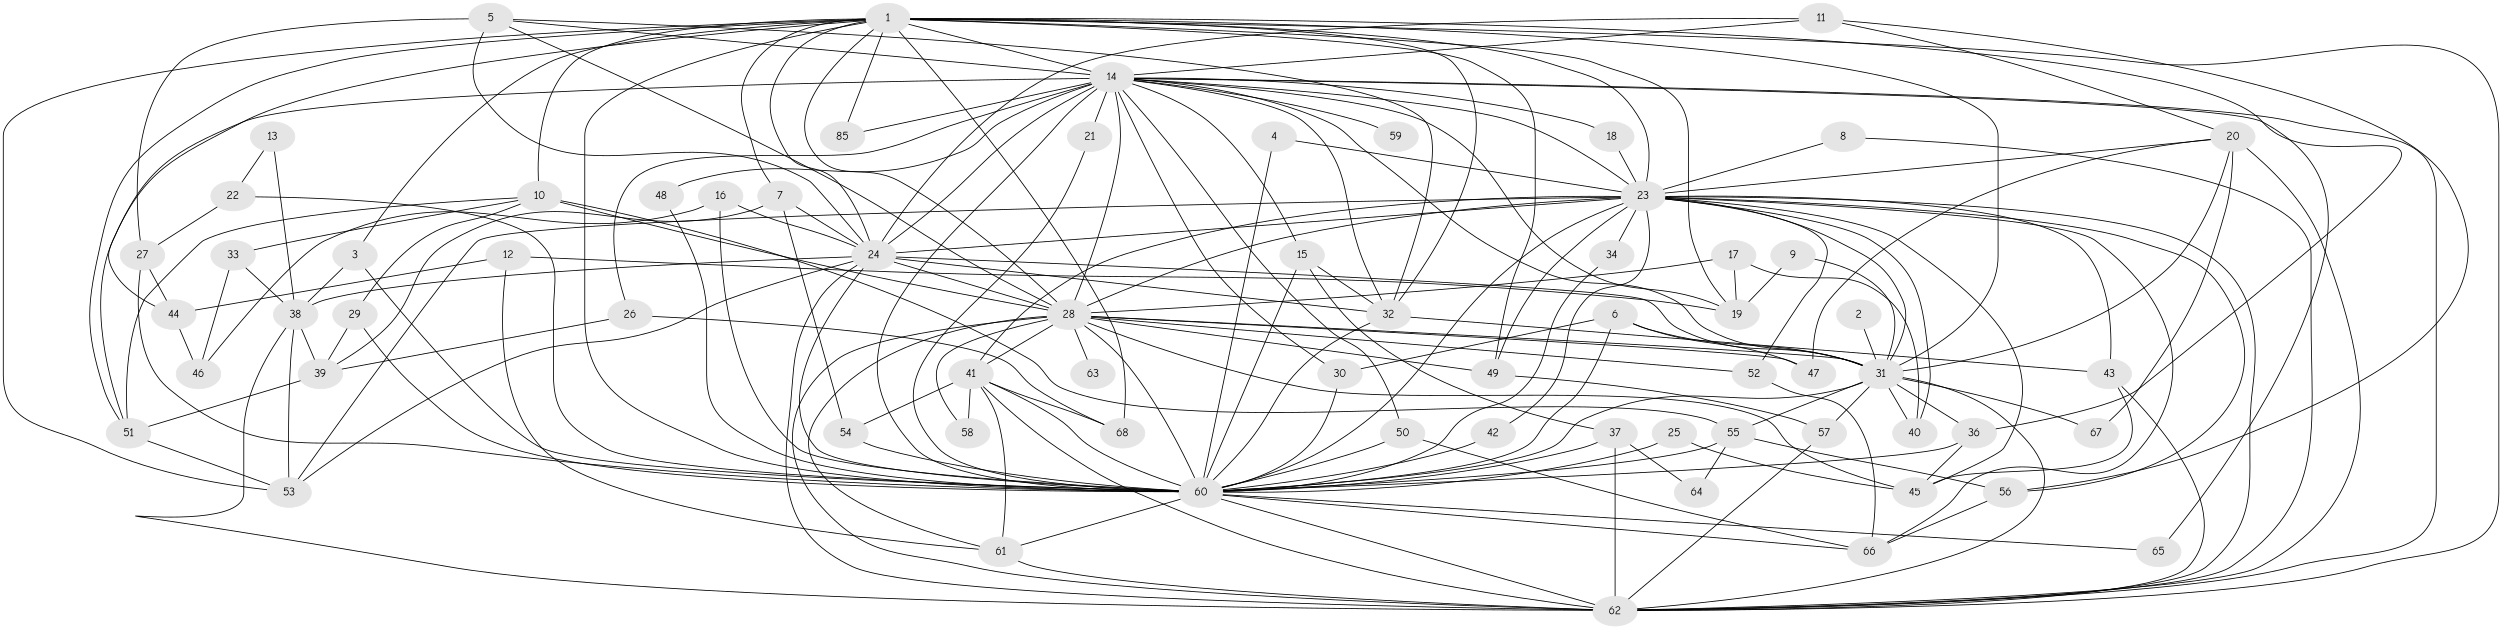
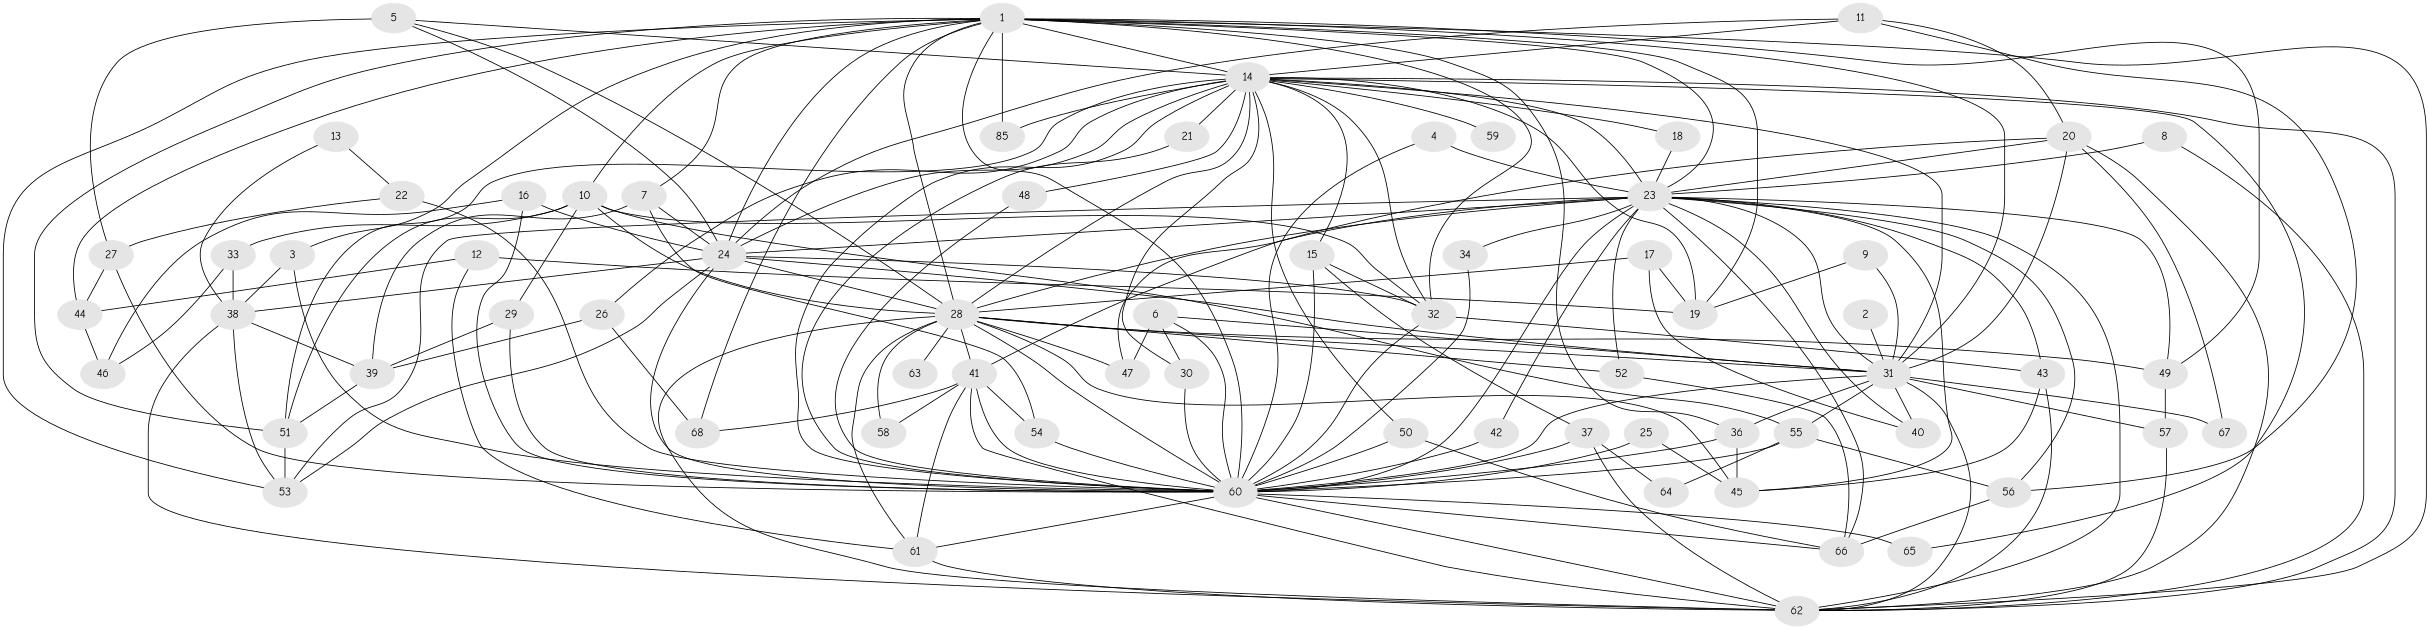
edge "5" -- "32": now "10" -- "32"
edge "24" -- "62": removed
